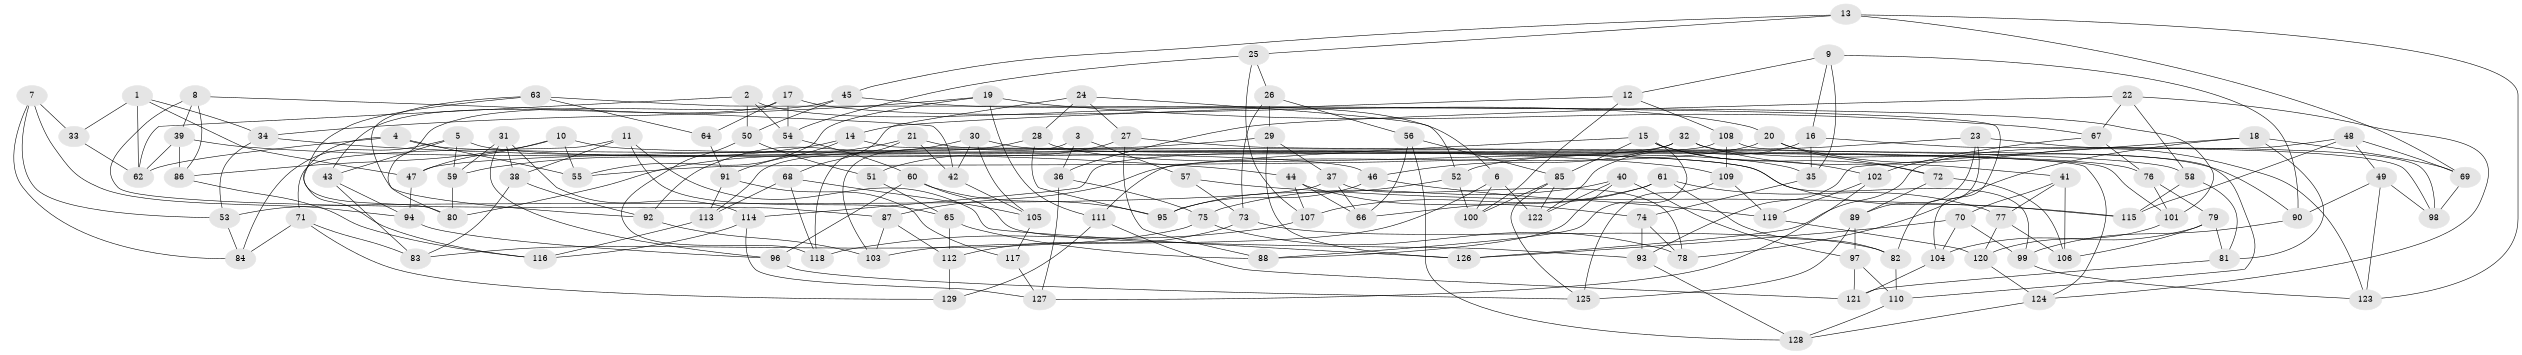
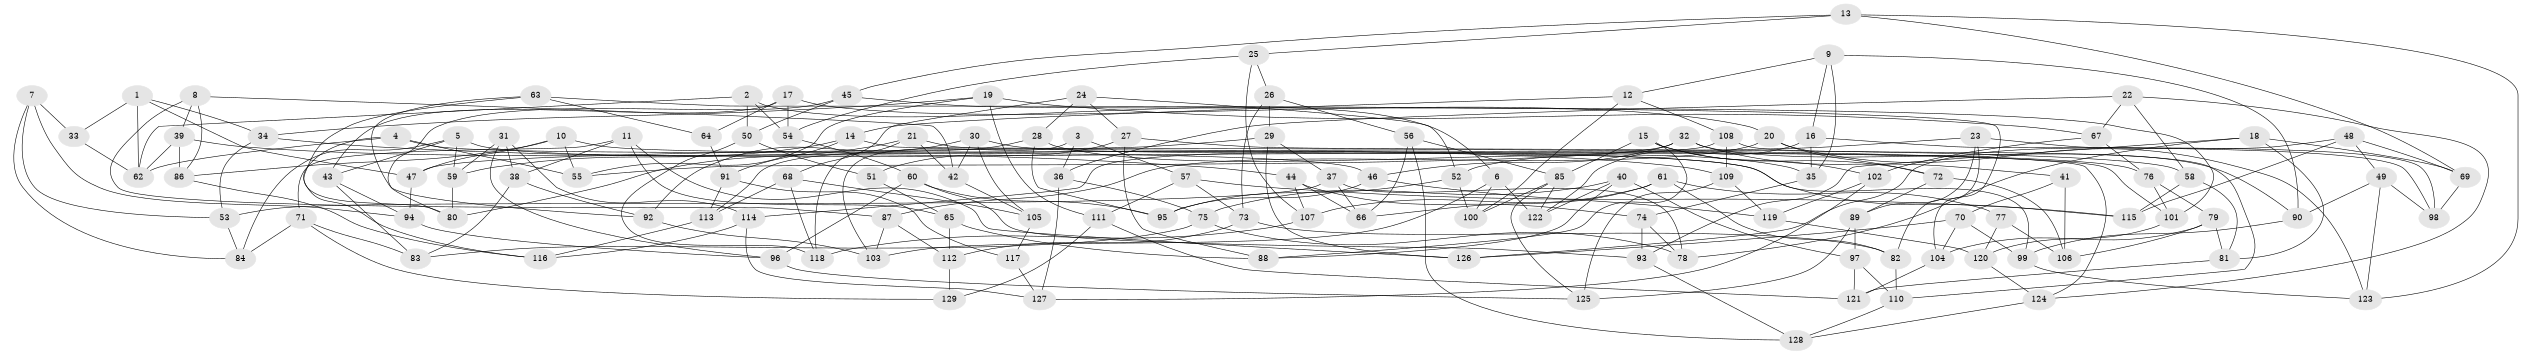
edge "15" -- "111": now "57" -- "111"
edge "41" -- "77": removed
